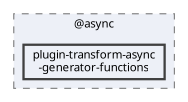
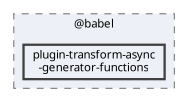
cluster "@async": label "@async" -> "@babel"
